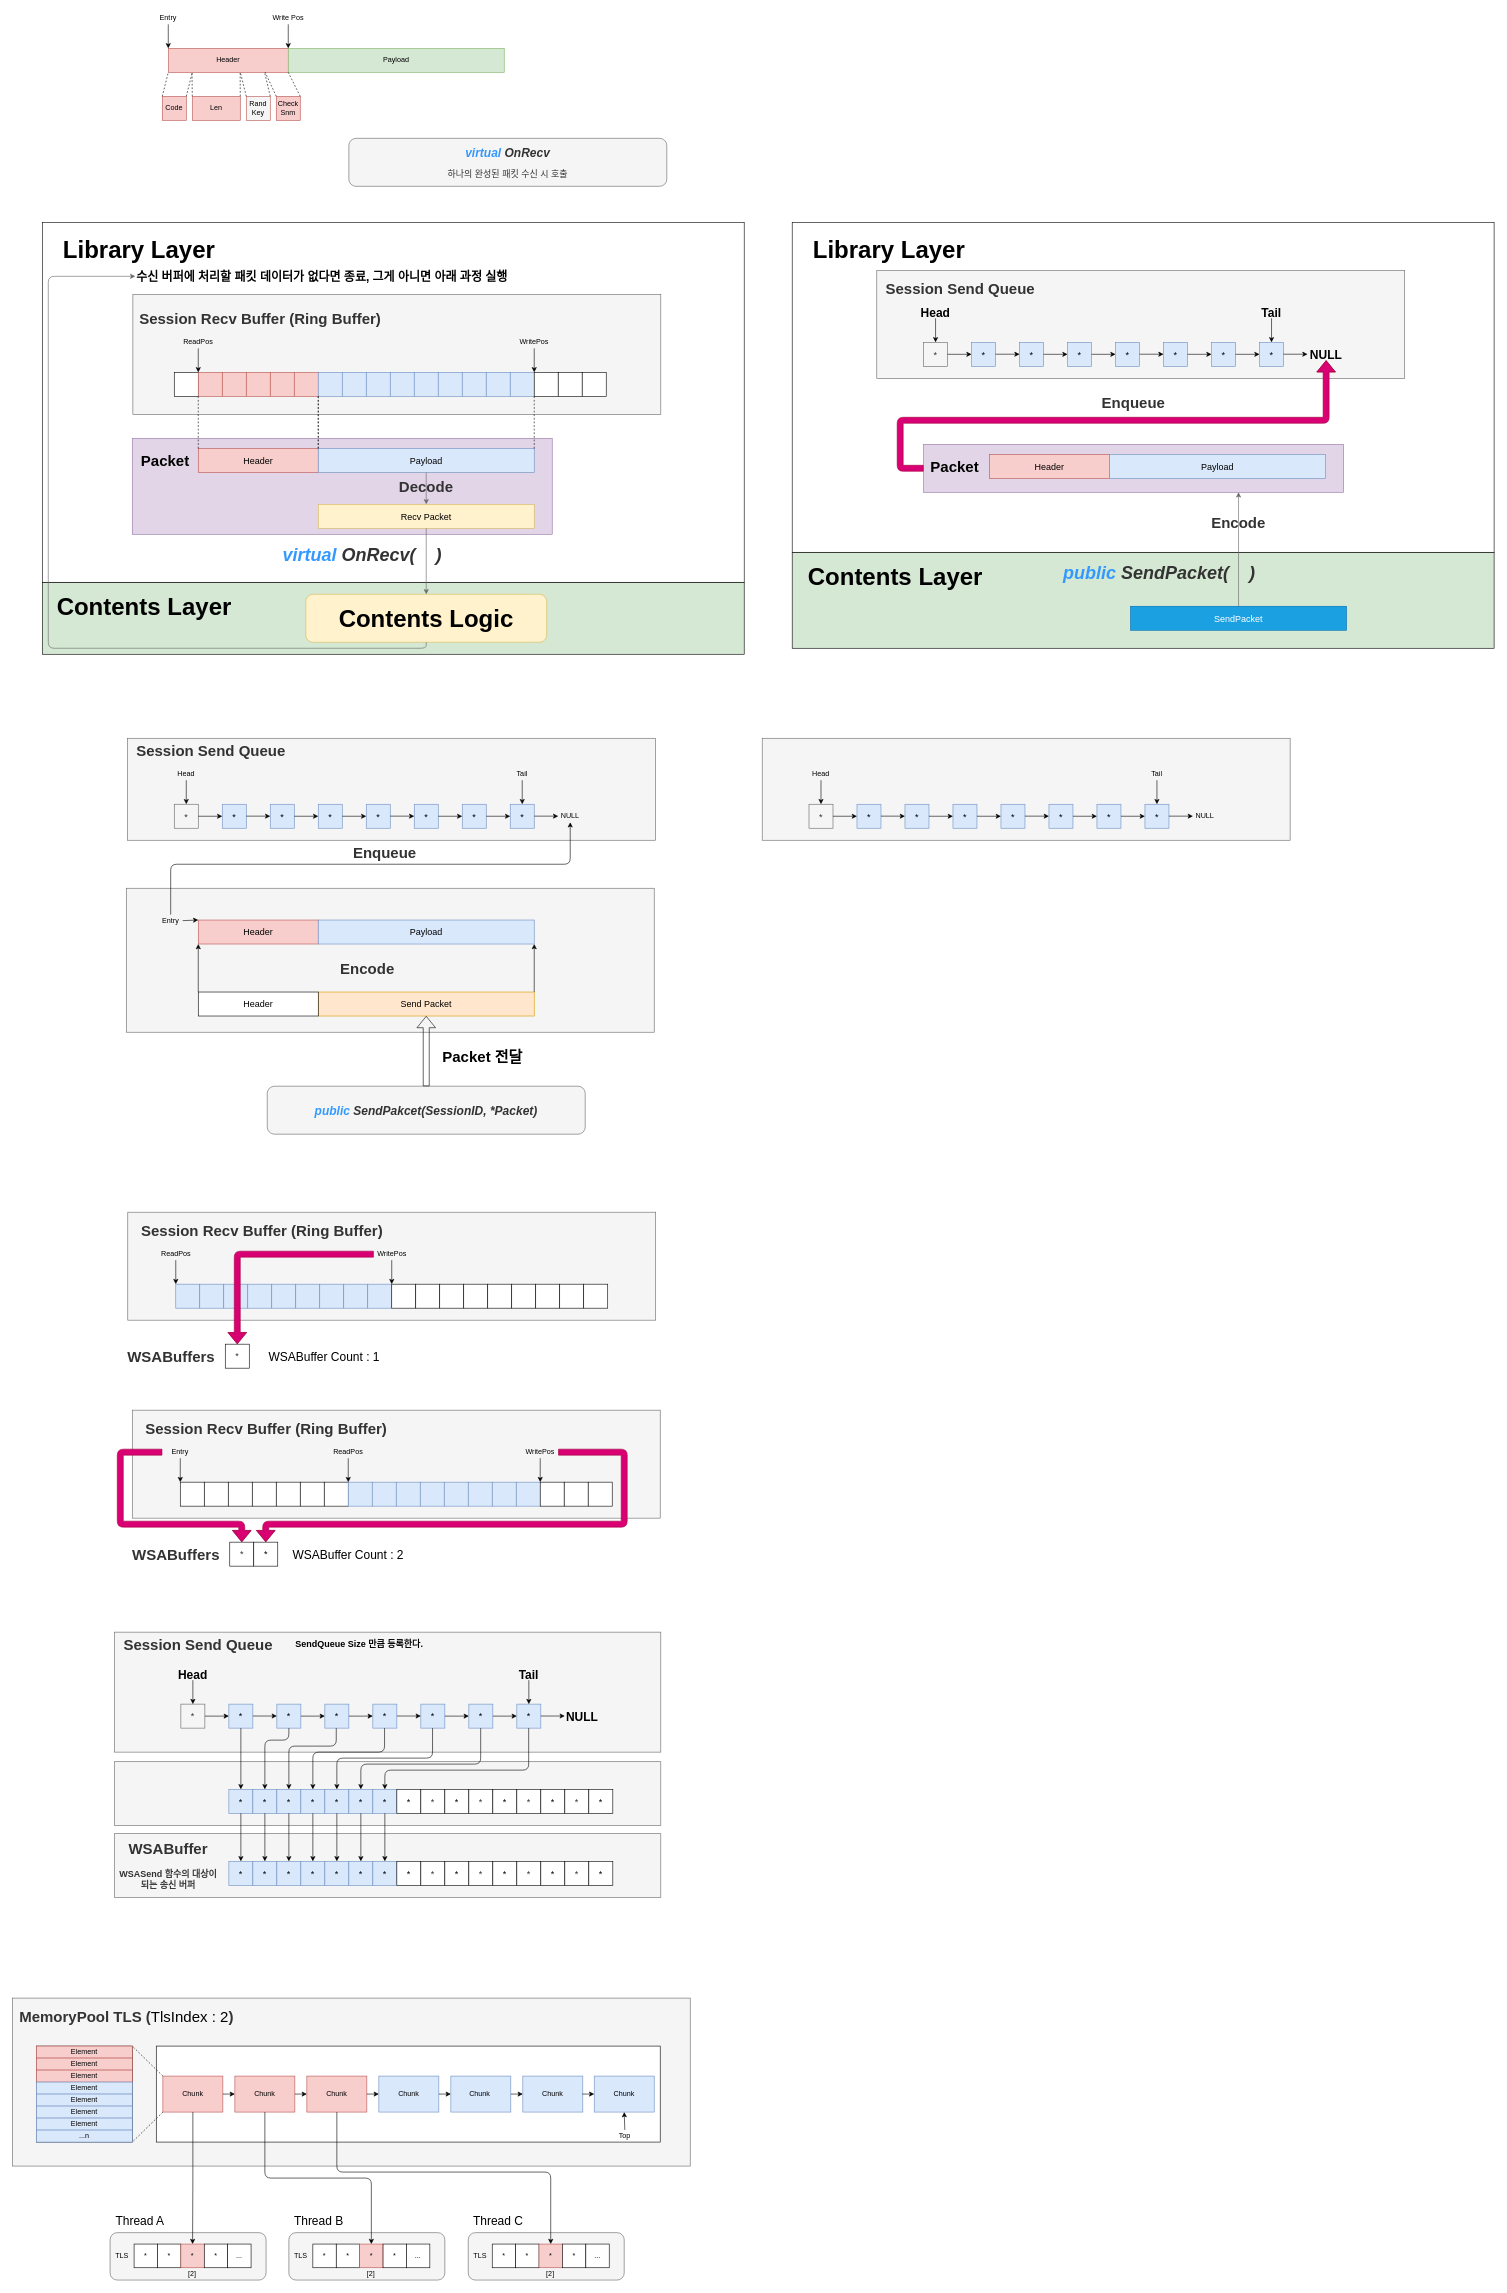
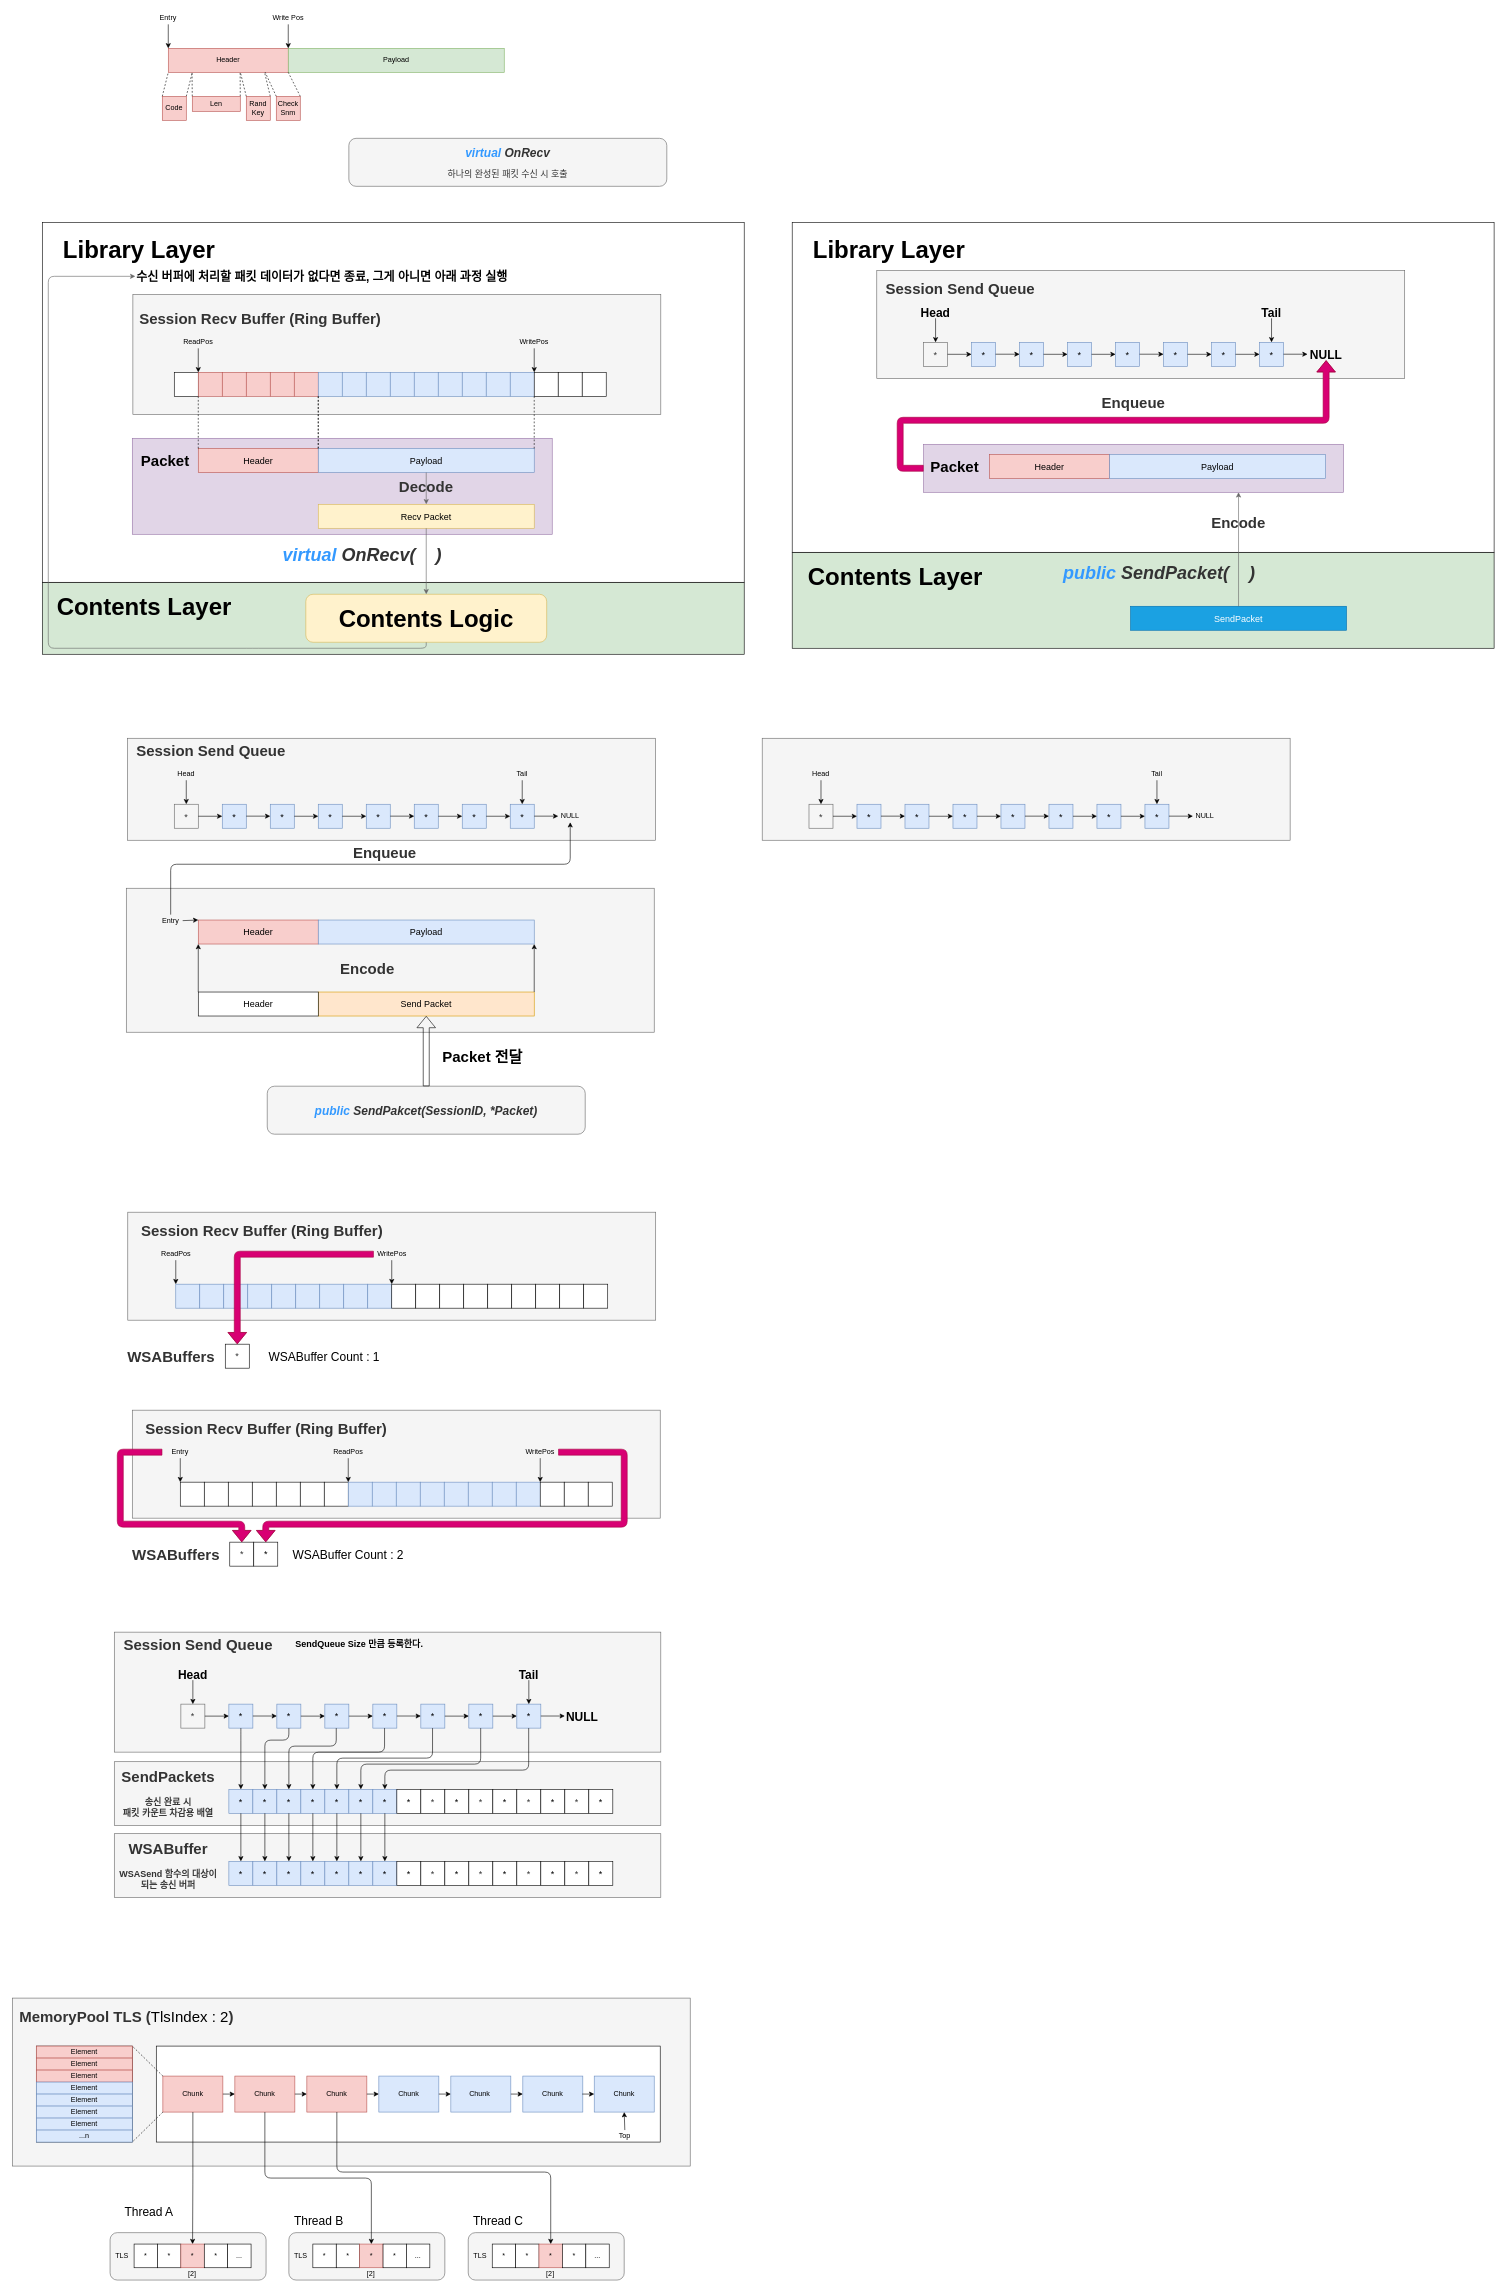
node "Len": size 48x24 -> 48x15
node "Rand Key": fillcolor #f5f5f5 -> #f8cecc
node "SendPackets 송신 완료 시 패킷 카운트 차감용 배열": added
node "Thread A": moved (140, 2220) -> (149, 2211)
